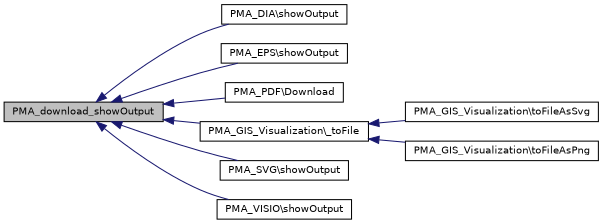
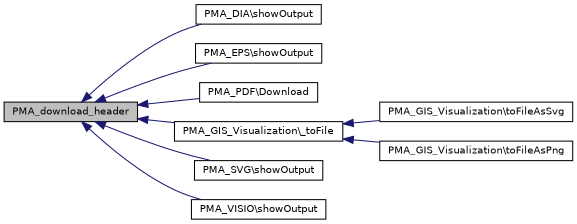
node "PMA_download_showOutput": label "PMA_download_showOutput" -> "PMA_download_header"
